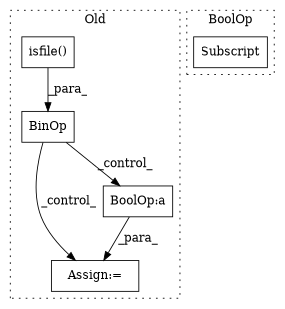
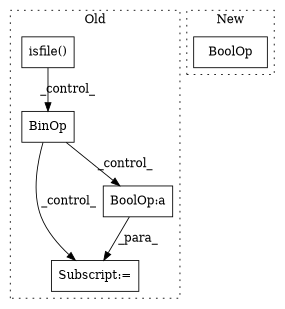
cluster "BoolOp": label "BoolOp" -> "New"
node "Subscript": label "Subscript" -> "BoolOp"
edge "isfile()" -> "BinOp": label "_para_" -> "_control_"
node "Assign:=": label "Assign:=" -> "Subscript:="
